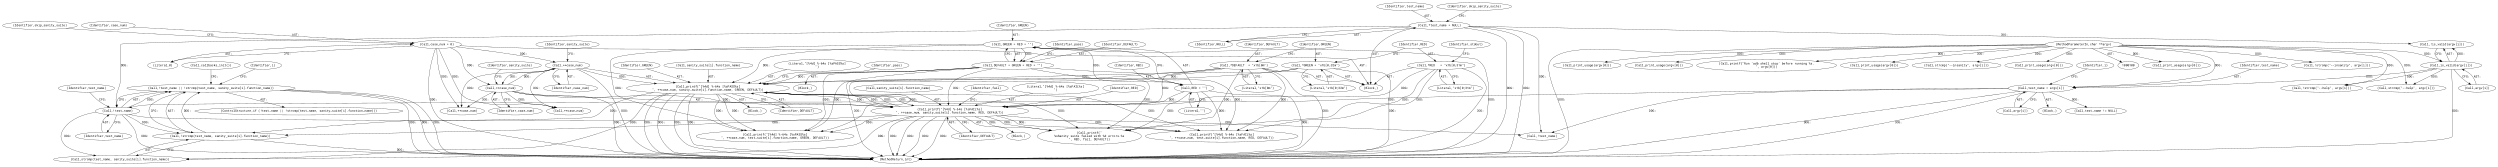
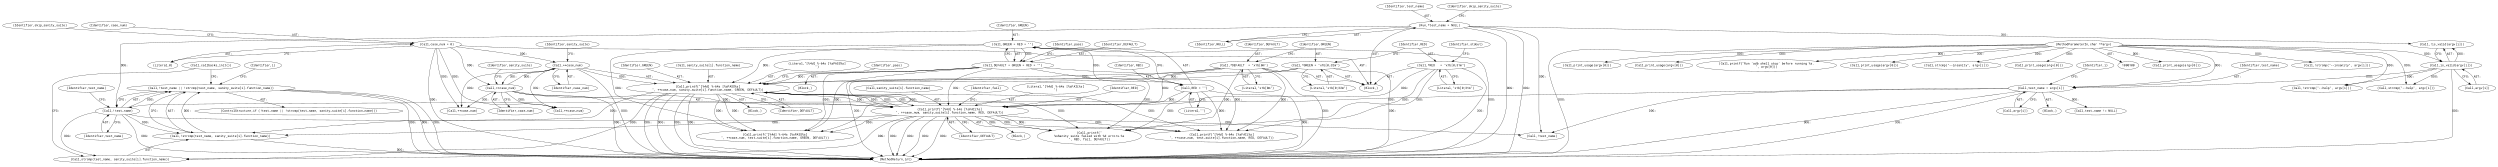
node "(Call,*test_name = NULL)": label "(Call,*test_name = NULL)" -> "(Run,*test_name = NULL)"
edge "(Call,!strcmp(test_name, sanity_suite[i].function_name))" -> "(Call,strcmp(test_name, sanity_suite[i].function_name))": now "(Call,callbacks_init())" -> "(Call,strcmp(test_name, sanity_suite[i].function_name))"
